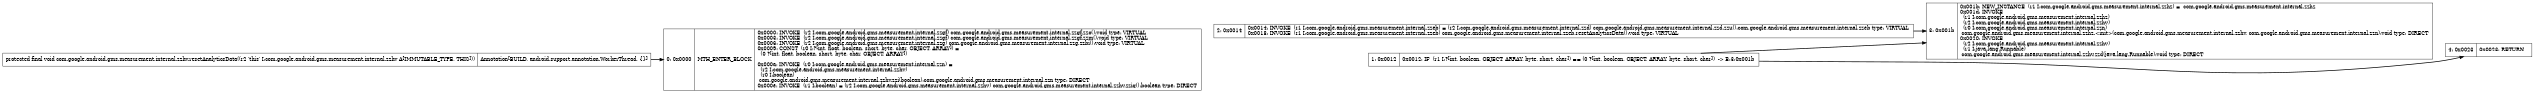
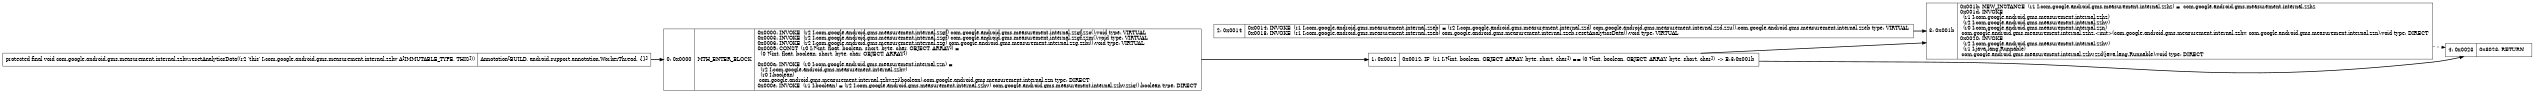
edge "3: 0x001b" -> "4: 0x0023": added
node "4: 0x0023": text "0x0023: RETURN" -> "0x8023: RETURN"
edge "0: 0x0000" -> "1: 0x0012": added
